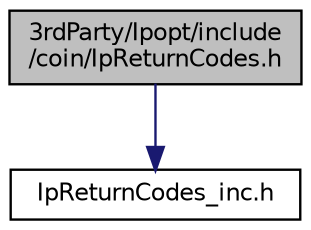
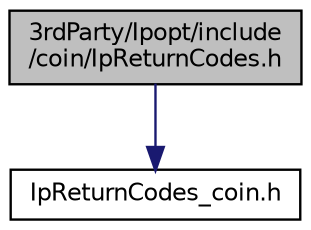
node "IpReturnCodes_inc.h": label "IpReturnCodes_inc.h" -> "IpReturnCodes_coin.h"
